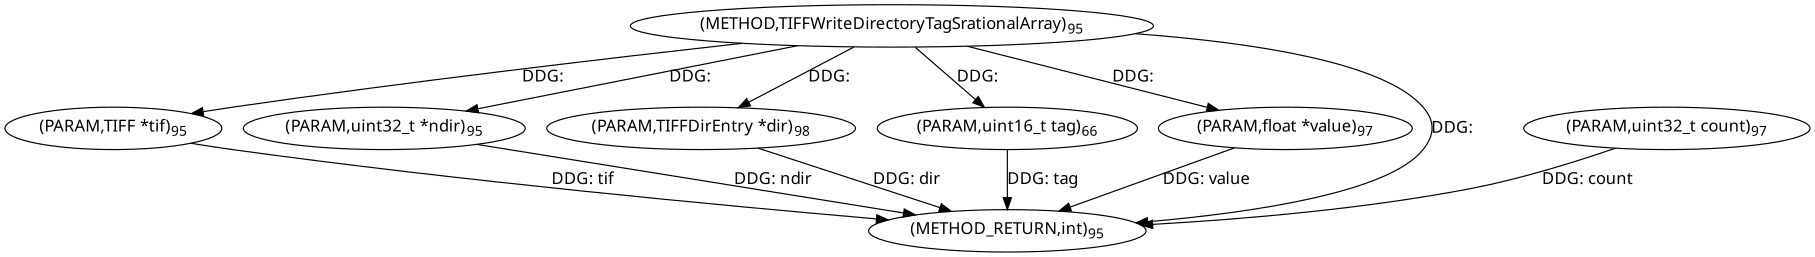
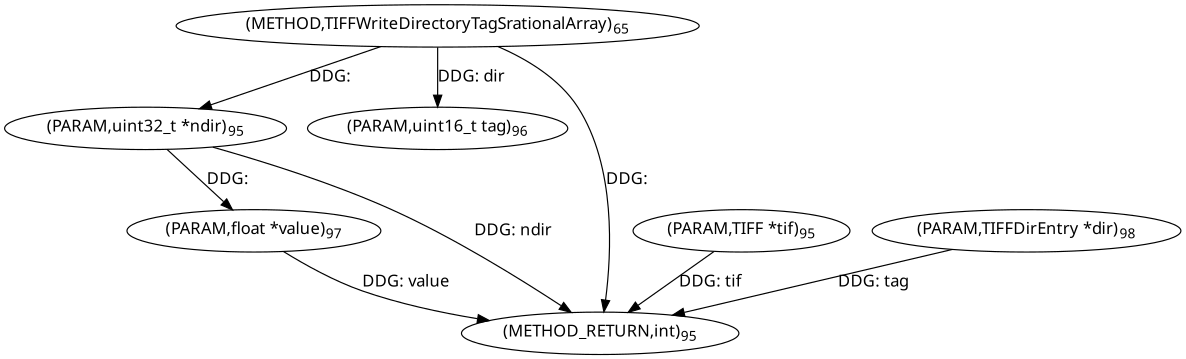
node "(METHOD,TIFFWriteDirectoryTagSrationalArray)": text "95" -> "65"
edge "(METHOD,TIFFWriteDirectoryTagSrationalArray)" -> "(PARAM,TIFF *tif)": removed, label "DDG:"
edge "(METHOD,TIFFWriteDirectoryTagSrationalArray)" -> "(PARAM,TIFFDirEntry *dir)": removed, label "DDG:"
edge "(METHOD,TIFFWriteDirectoryTagSrationalArray)" -> "(PARAM,uint16_t tag)": label "DDG: " -> "DDG: dir"
edge "(METHOD,TIFFWriteDirectoryTagSrationalArray)" -> "(PARAM,float *value)": now "(PARAM,uint32_t *ndir)" -> "(PARAM,float *value)"
node "(PARAM,uint16_t tag)": text "66" -> "96"
node "(PARAM,uint32_t count)": removed
edge "(PARAM,uint16_t tag)" -> "(METHOD_RETURN,int)": removed, label "DDG: tag"
edge "(PARAM,TIFFDirEntry *dir)" -> "(METHOD_RETURN,int)": label "DDG: dir" -> "DDG: tag"
